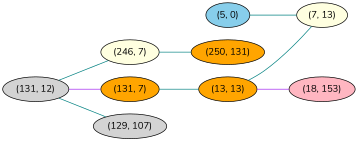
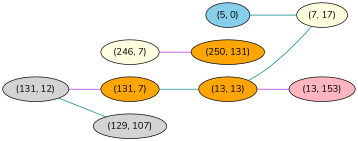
node "(7, 13)": label "(7, 13)" -> "(7, 17)"
edge "(246, 7)" -- "(250, 131)": color teal -> purple
edge "(246, 7)" -- "(131, 12)": removed
node "(18, 153)": label "(18, 153)" -> "(13, 153)"
